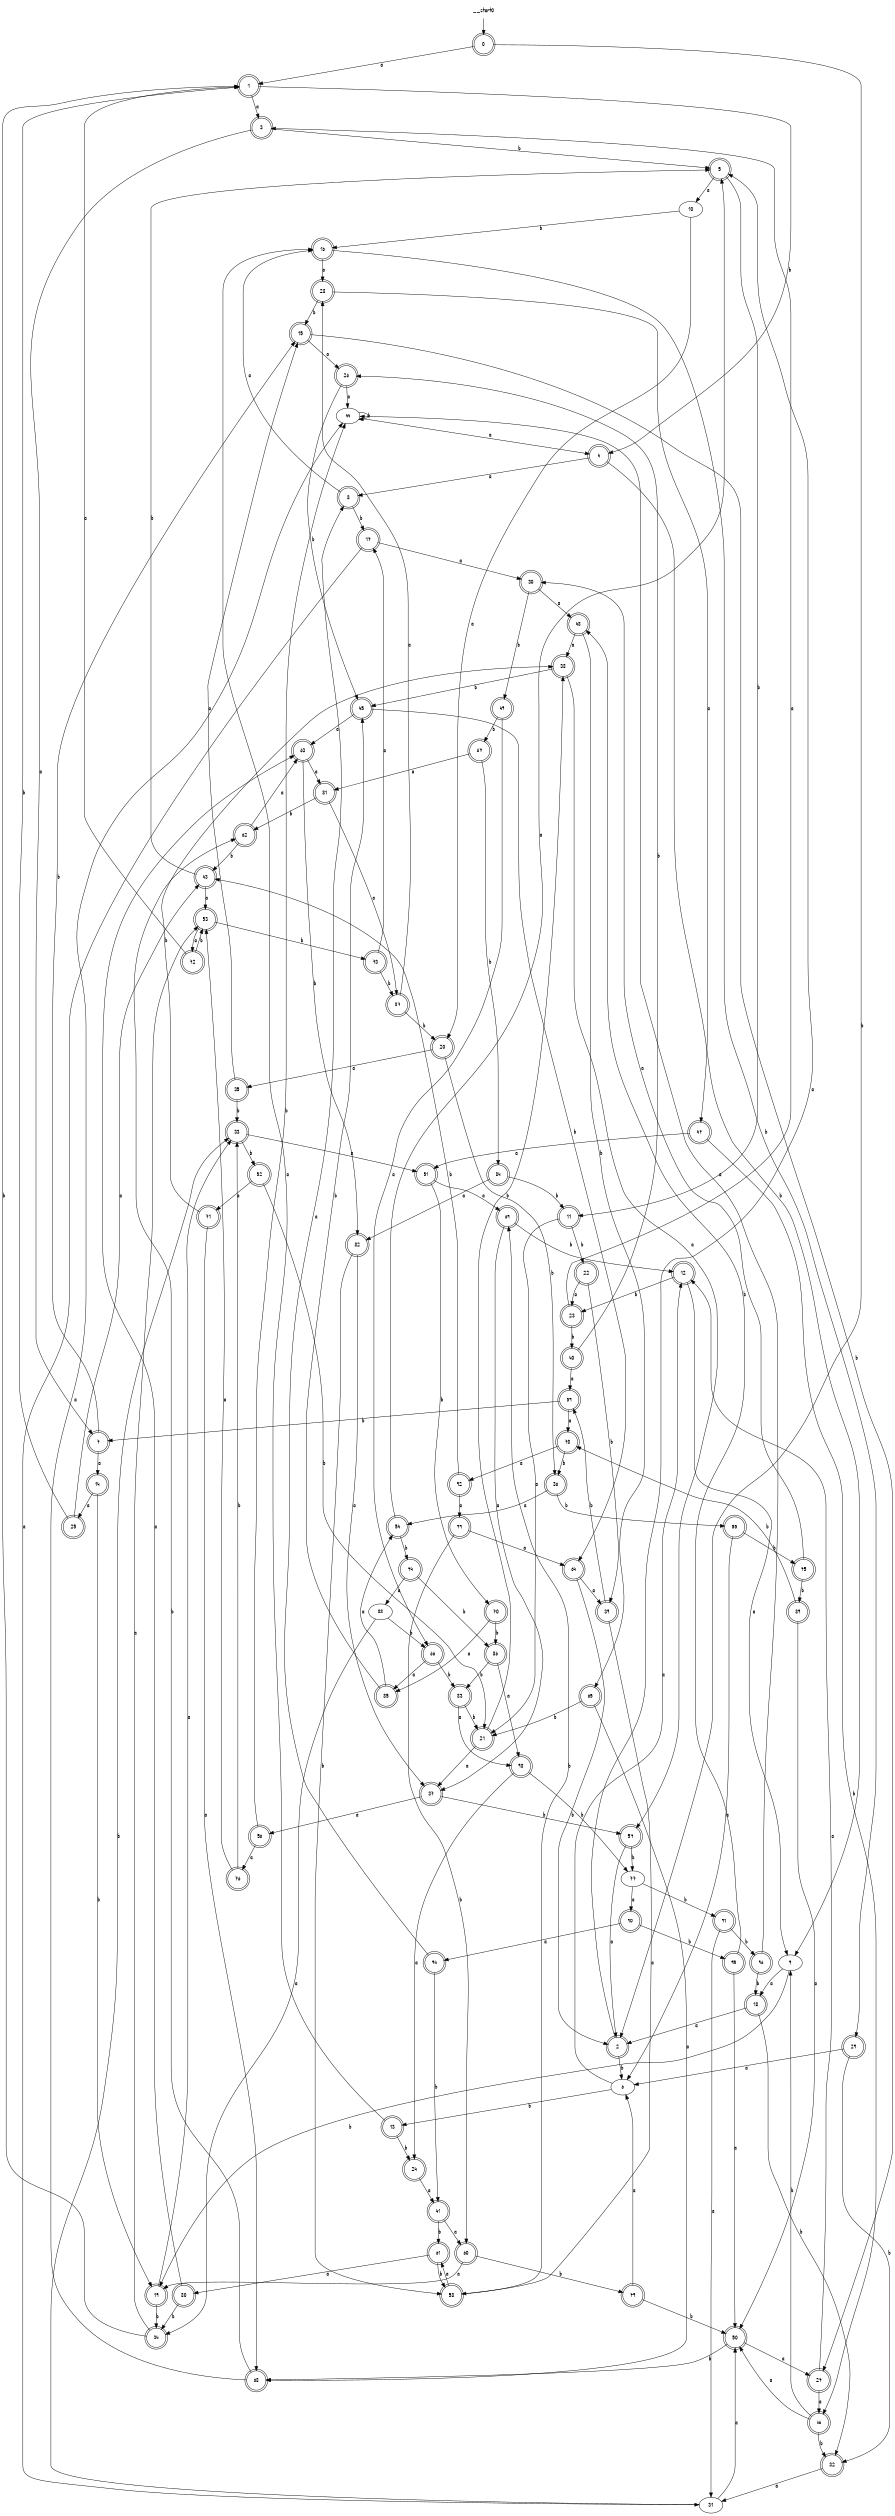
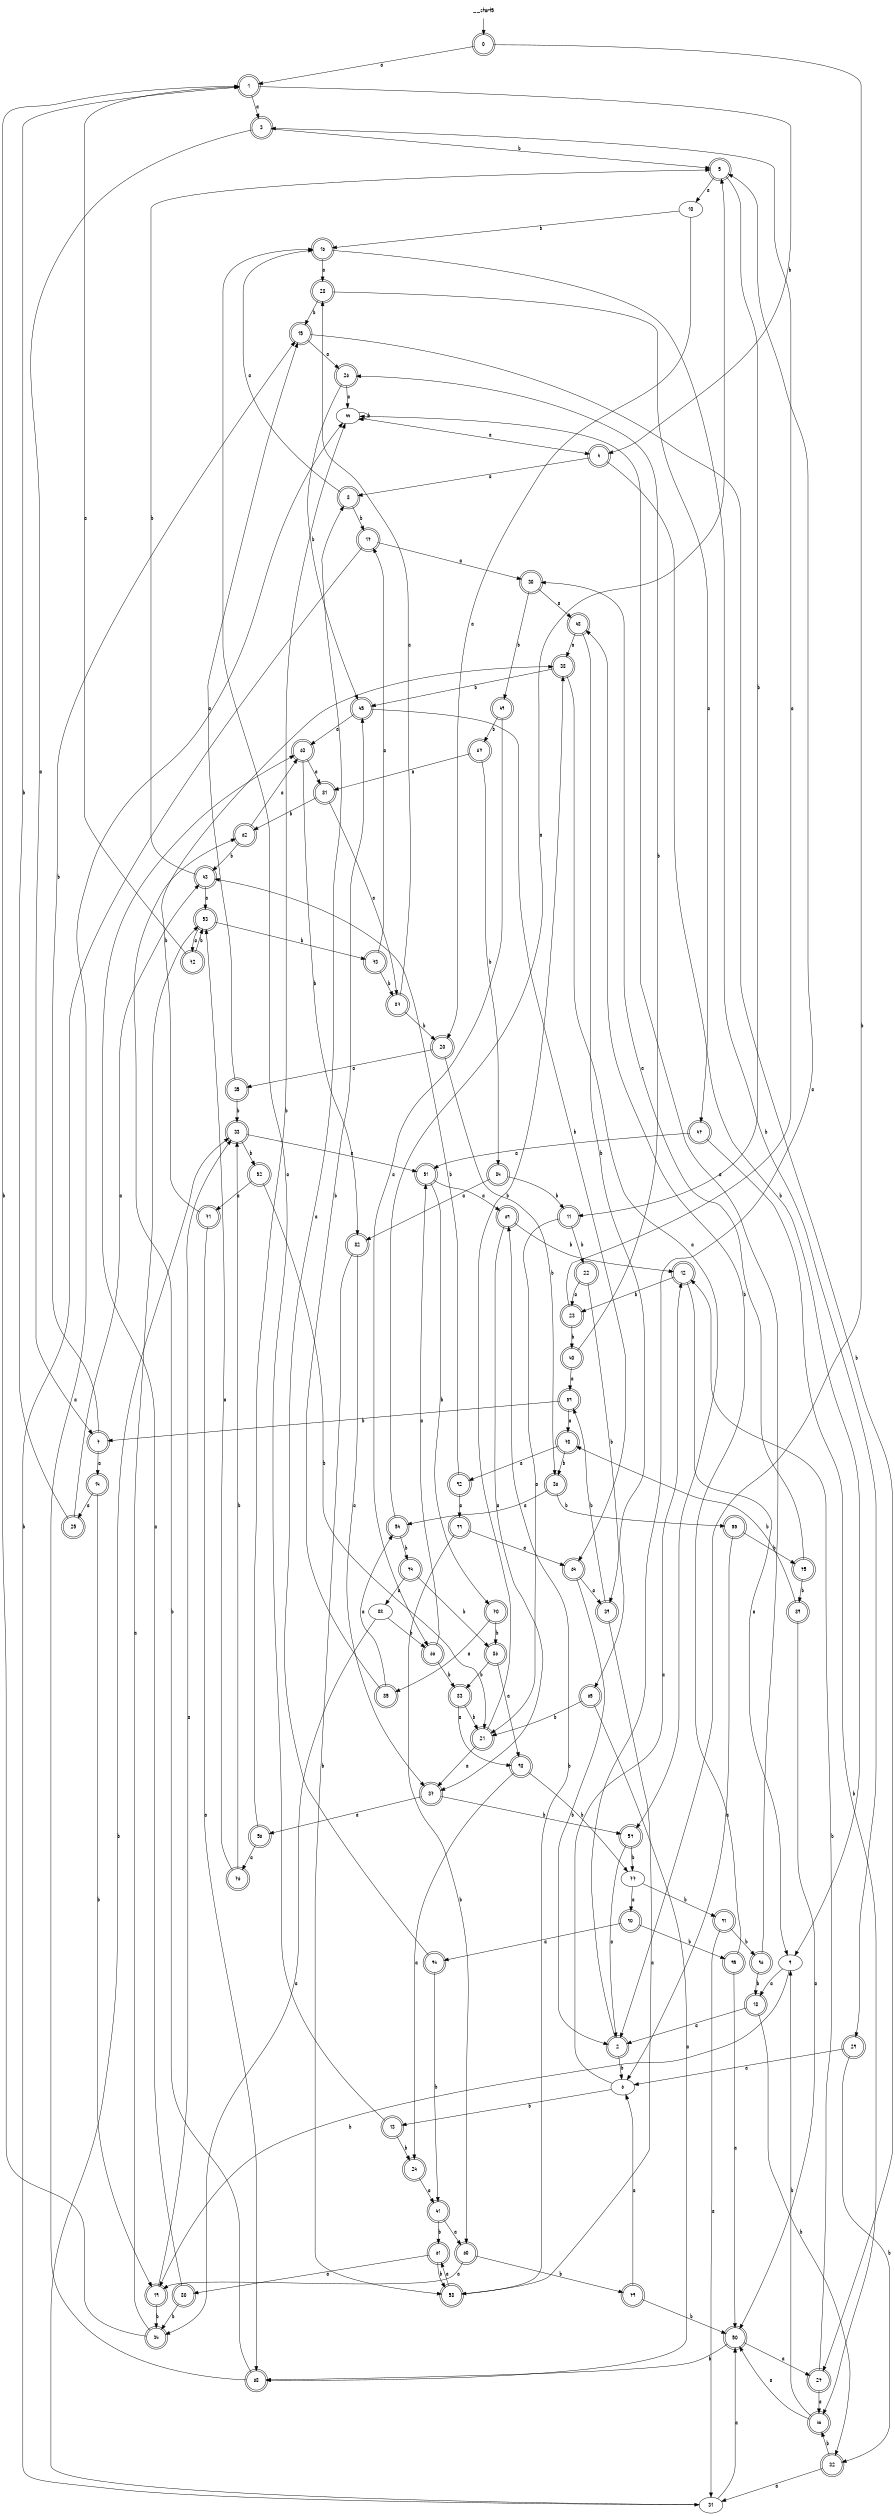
node "__start0": label "__start0" -> "__start5"
edge "17" -> "31": label "a" -> "b"
edge "66" -> "85": now "66" -> "51"
edge "27" -> "12": label "a" -> "b"
edge "46" -> "32": reversed
